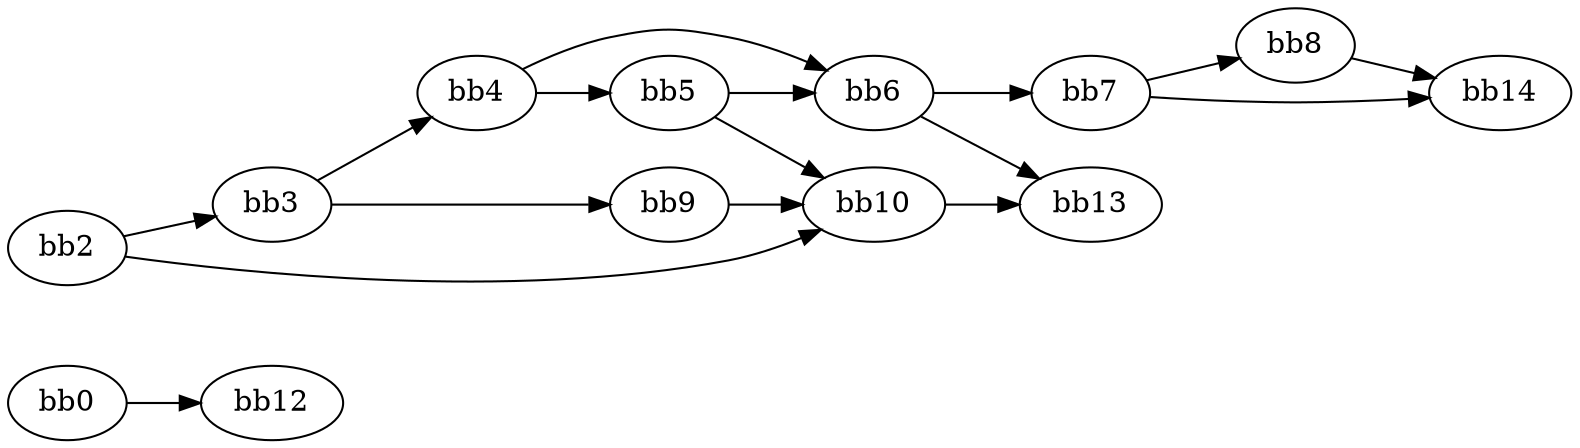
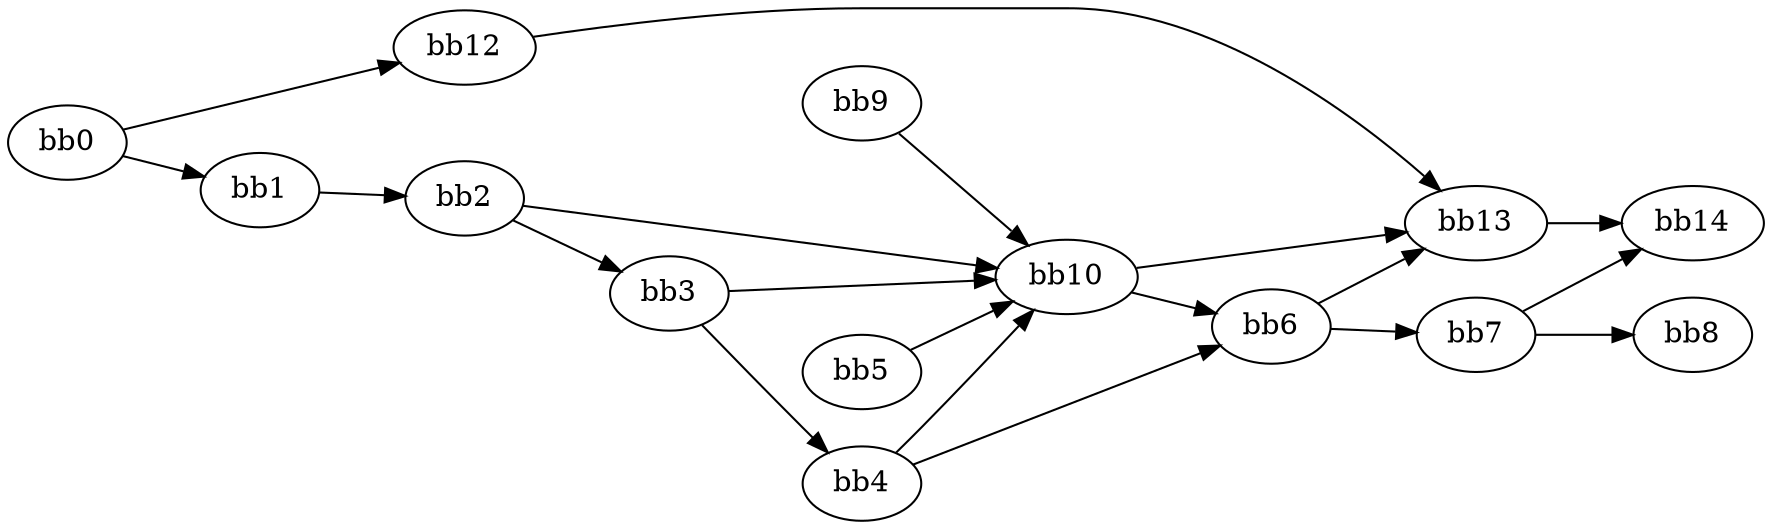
edge "bb12" -> "bb13": added
edge "bb8" -> "bb14": now "bb13" -> "bb14"
edge "bb4" -> "bb5": now "bb4" -> "bb10"
edge "bb5" -> "bb6": now "bb10" -> "bb6"
node "bb1": added
edge "bb3" -> "bb9": now "bb3" -> "bb10"
